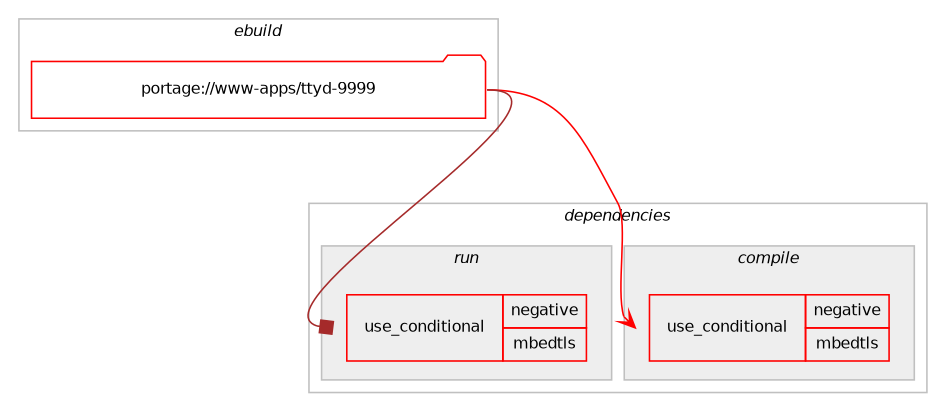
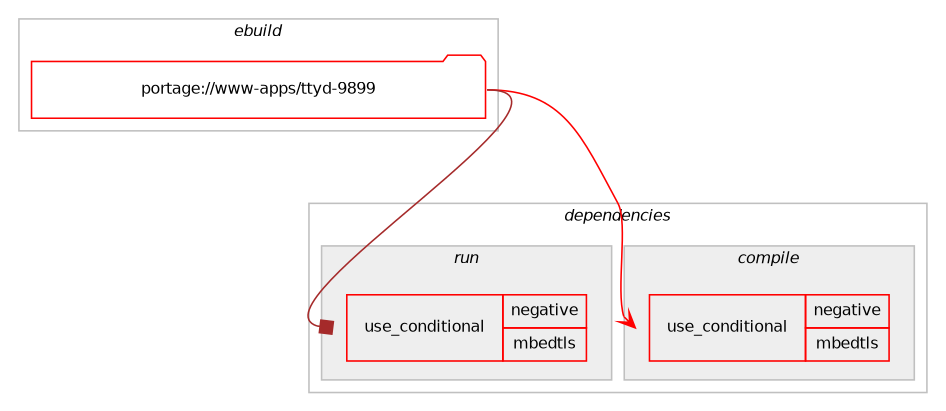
node "portage://www-apps/ttyd-9999": label "portage://www-apps/ttyd-9999" -> "portage://www-apps/ttyd-9899"
